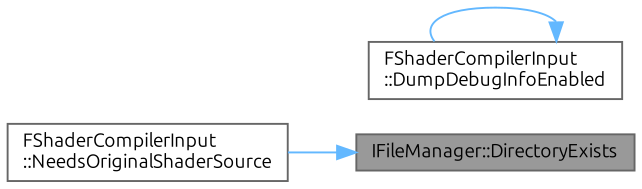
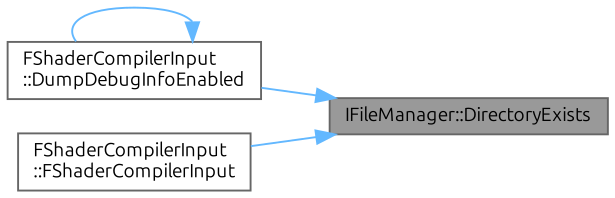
edge "FShaderCompilerInput ::DumpDebugInfoEnabled" -> "IFileManager::DirectoryExists": added
node "FShaderCompilerInput ::NeedsOriginalShaderSource": label "FShaderCompilerInput ::NeedsOriginalShaderSource" -> "FShaderCompilerInput ::FShaderCompilerInput"
